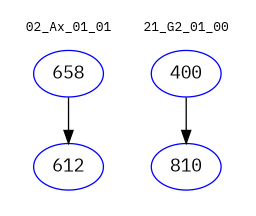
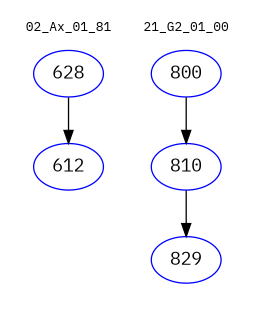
cluster "02_Ax_01_01": label "02_Ax_01_01" -> "02_Ax_01_81"
node "658": label "658" -> "628"
node "400": label "400" -> "800"
node "829": added
